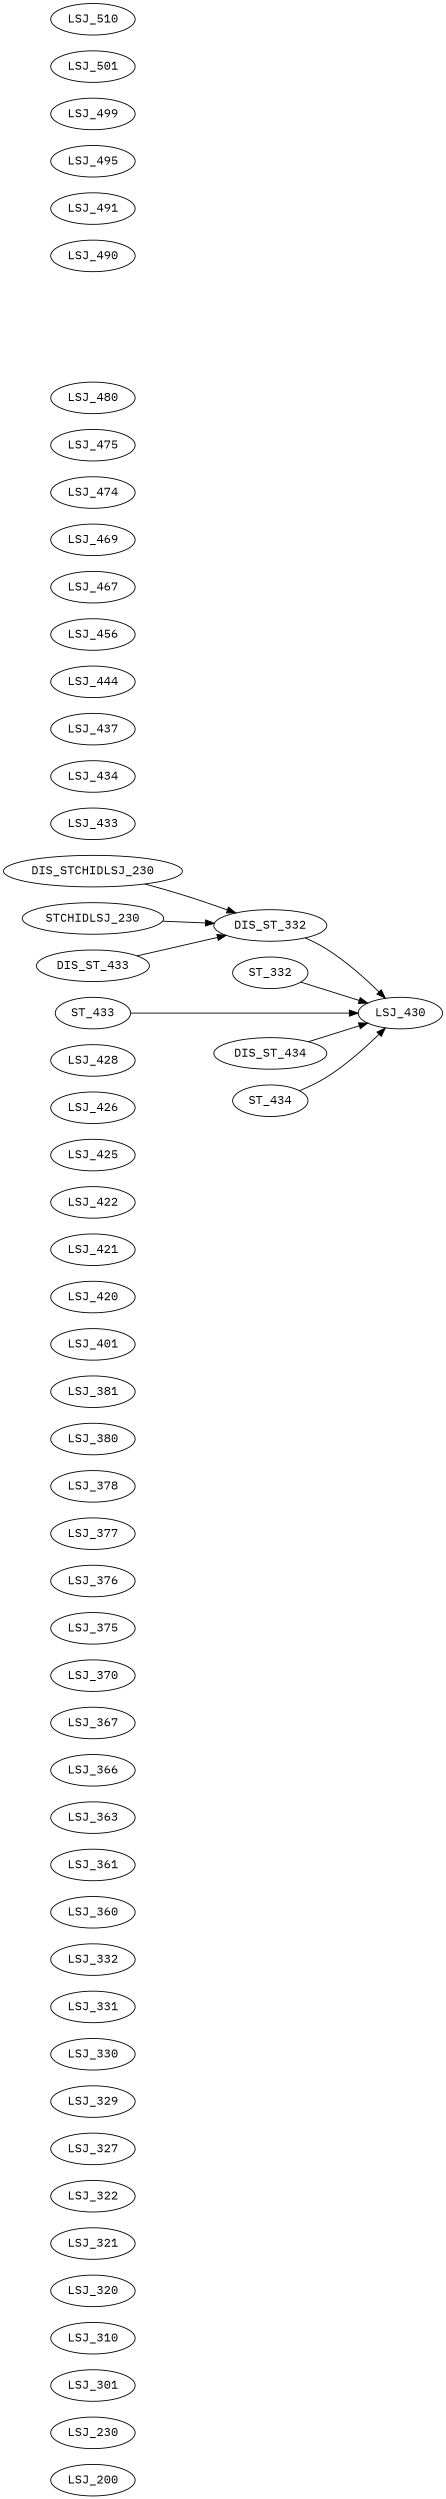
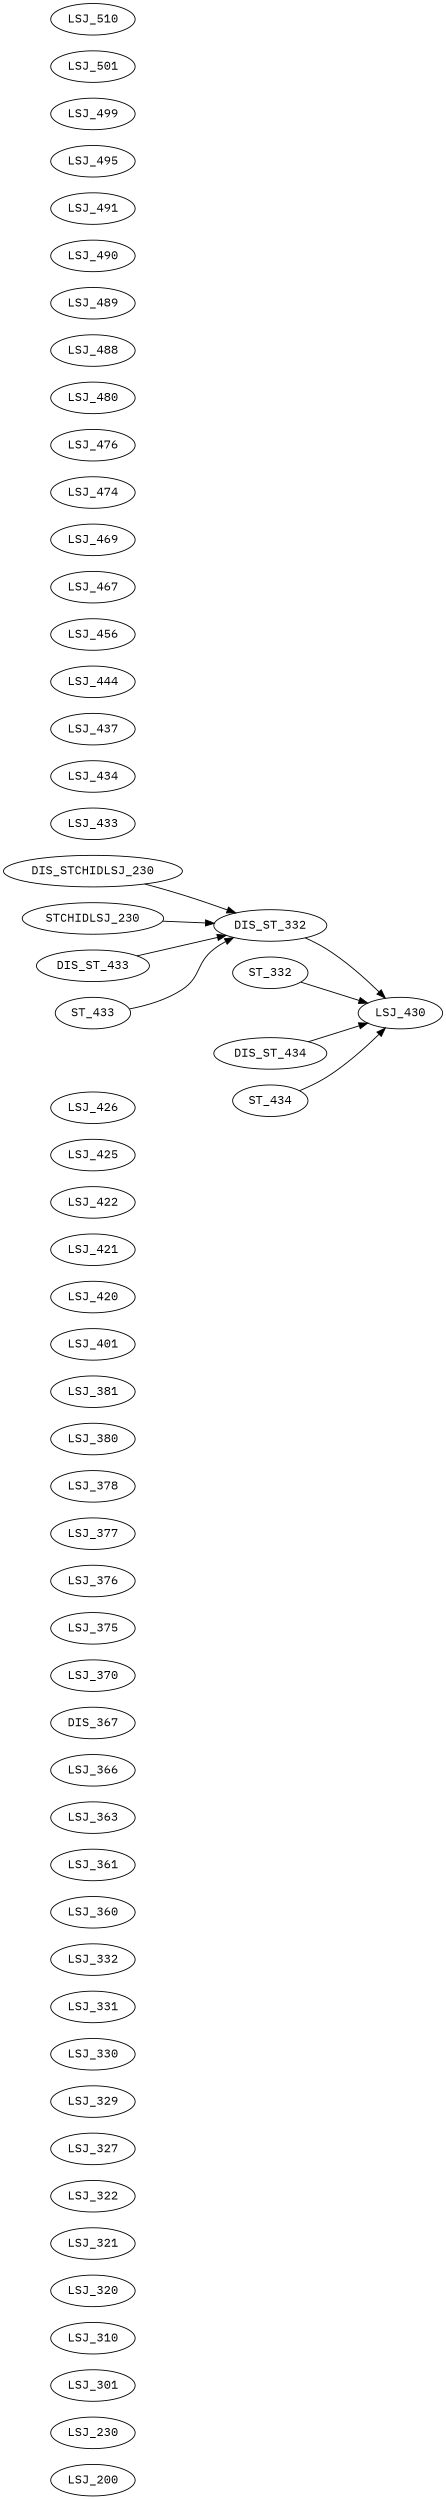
node "LSJ_489": added
node "LSJ_488": added
node "LSJ_475": label "LSJ_475" -> "LSJ_476"
edge "ST_433" -> "LSJ_430": now "ST_433" -> "DIS_ST_332"
node "LSJ_428": removed
node "LSJ_367": label "LSJ_367" -> "DIS_367"
